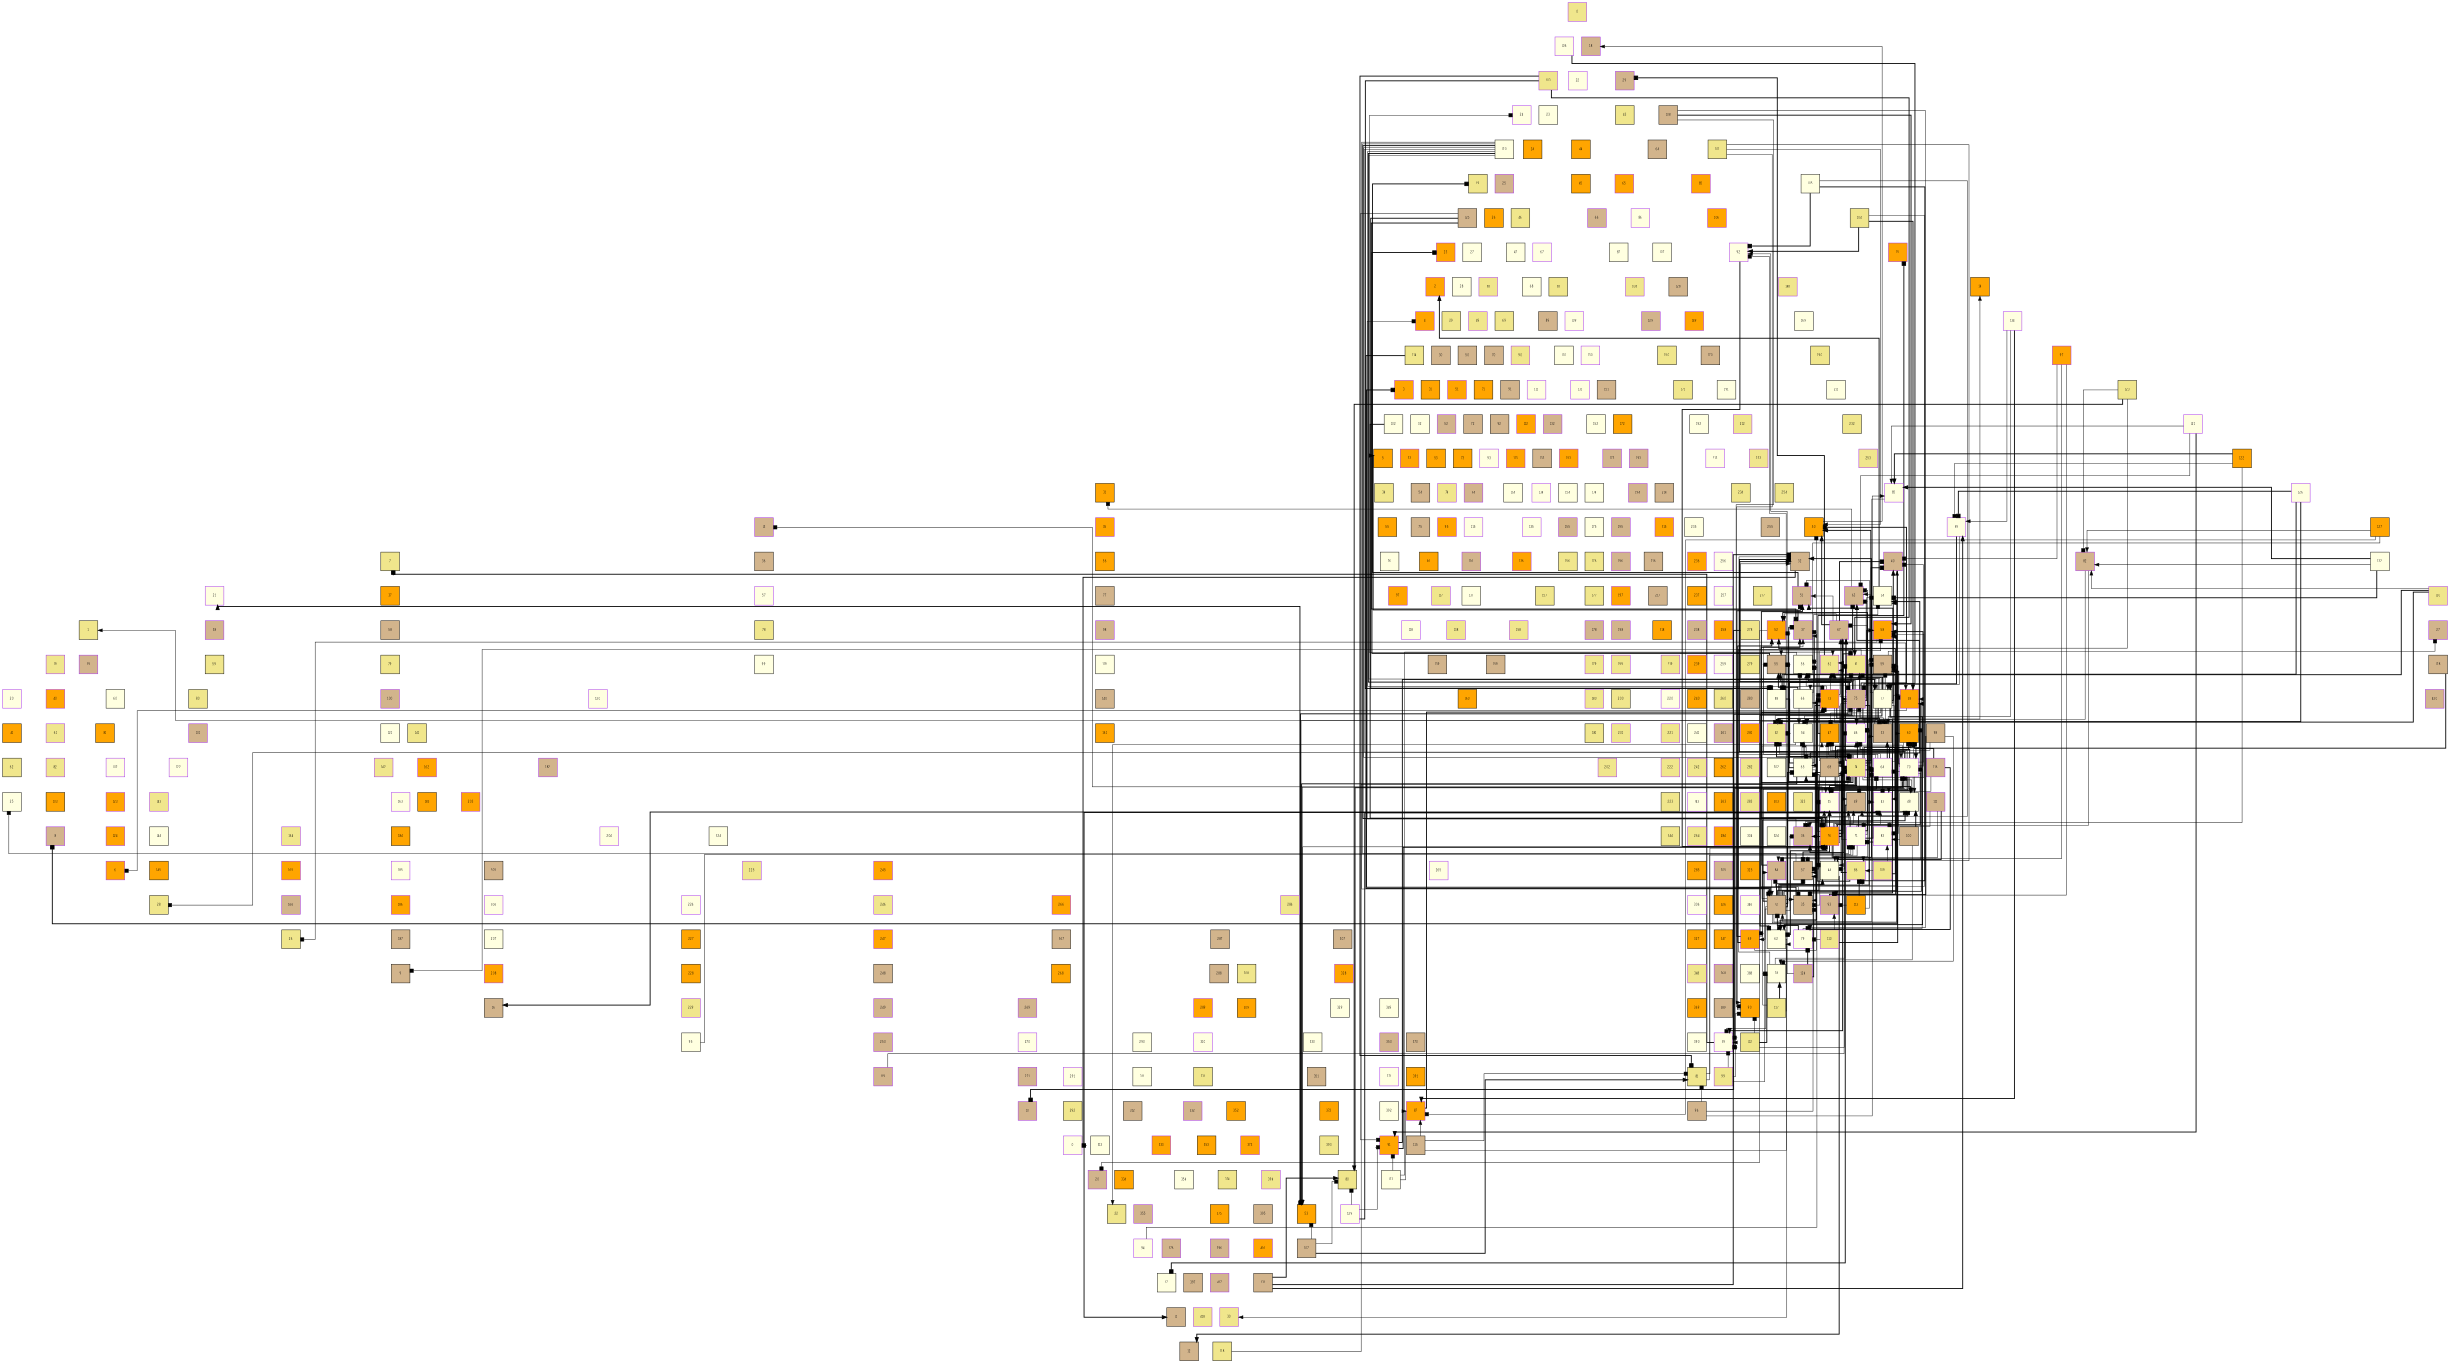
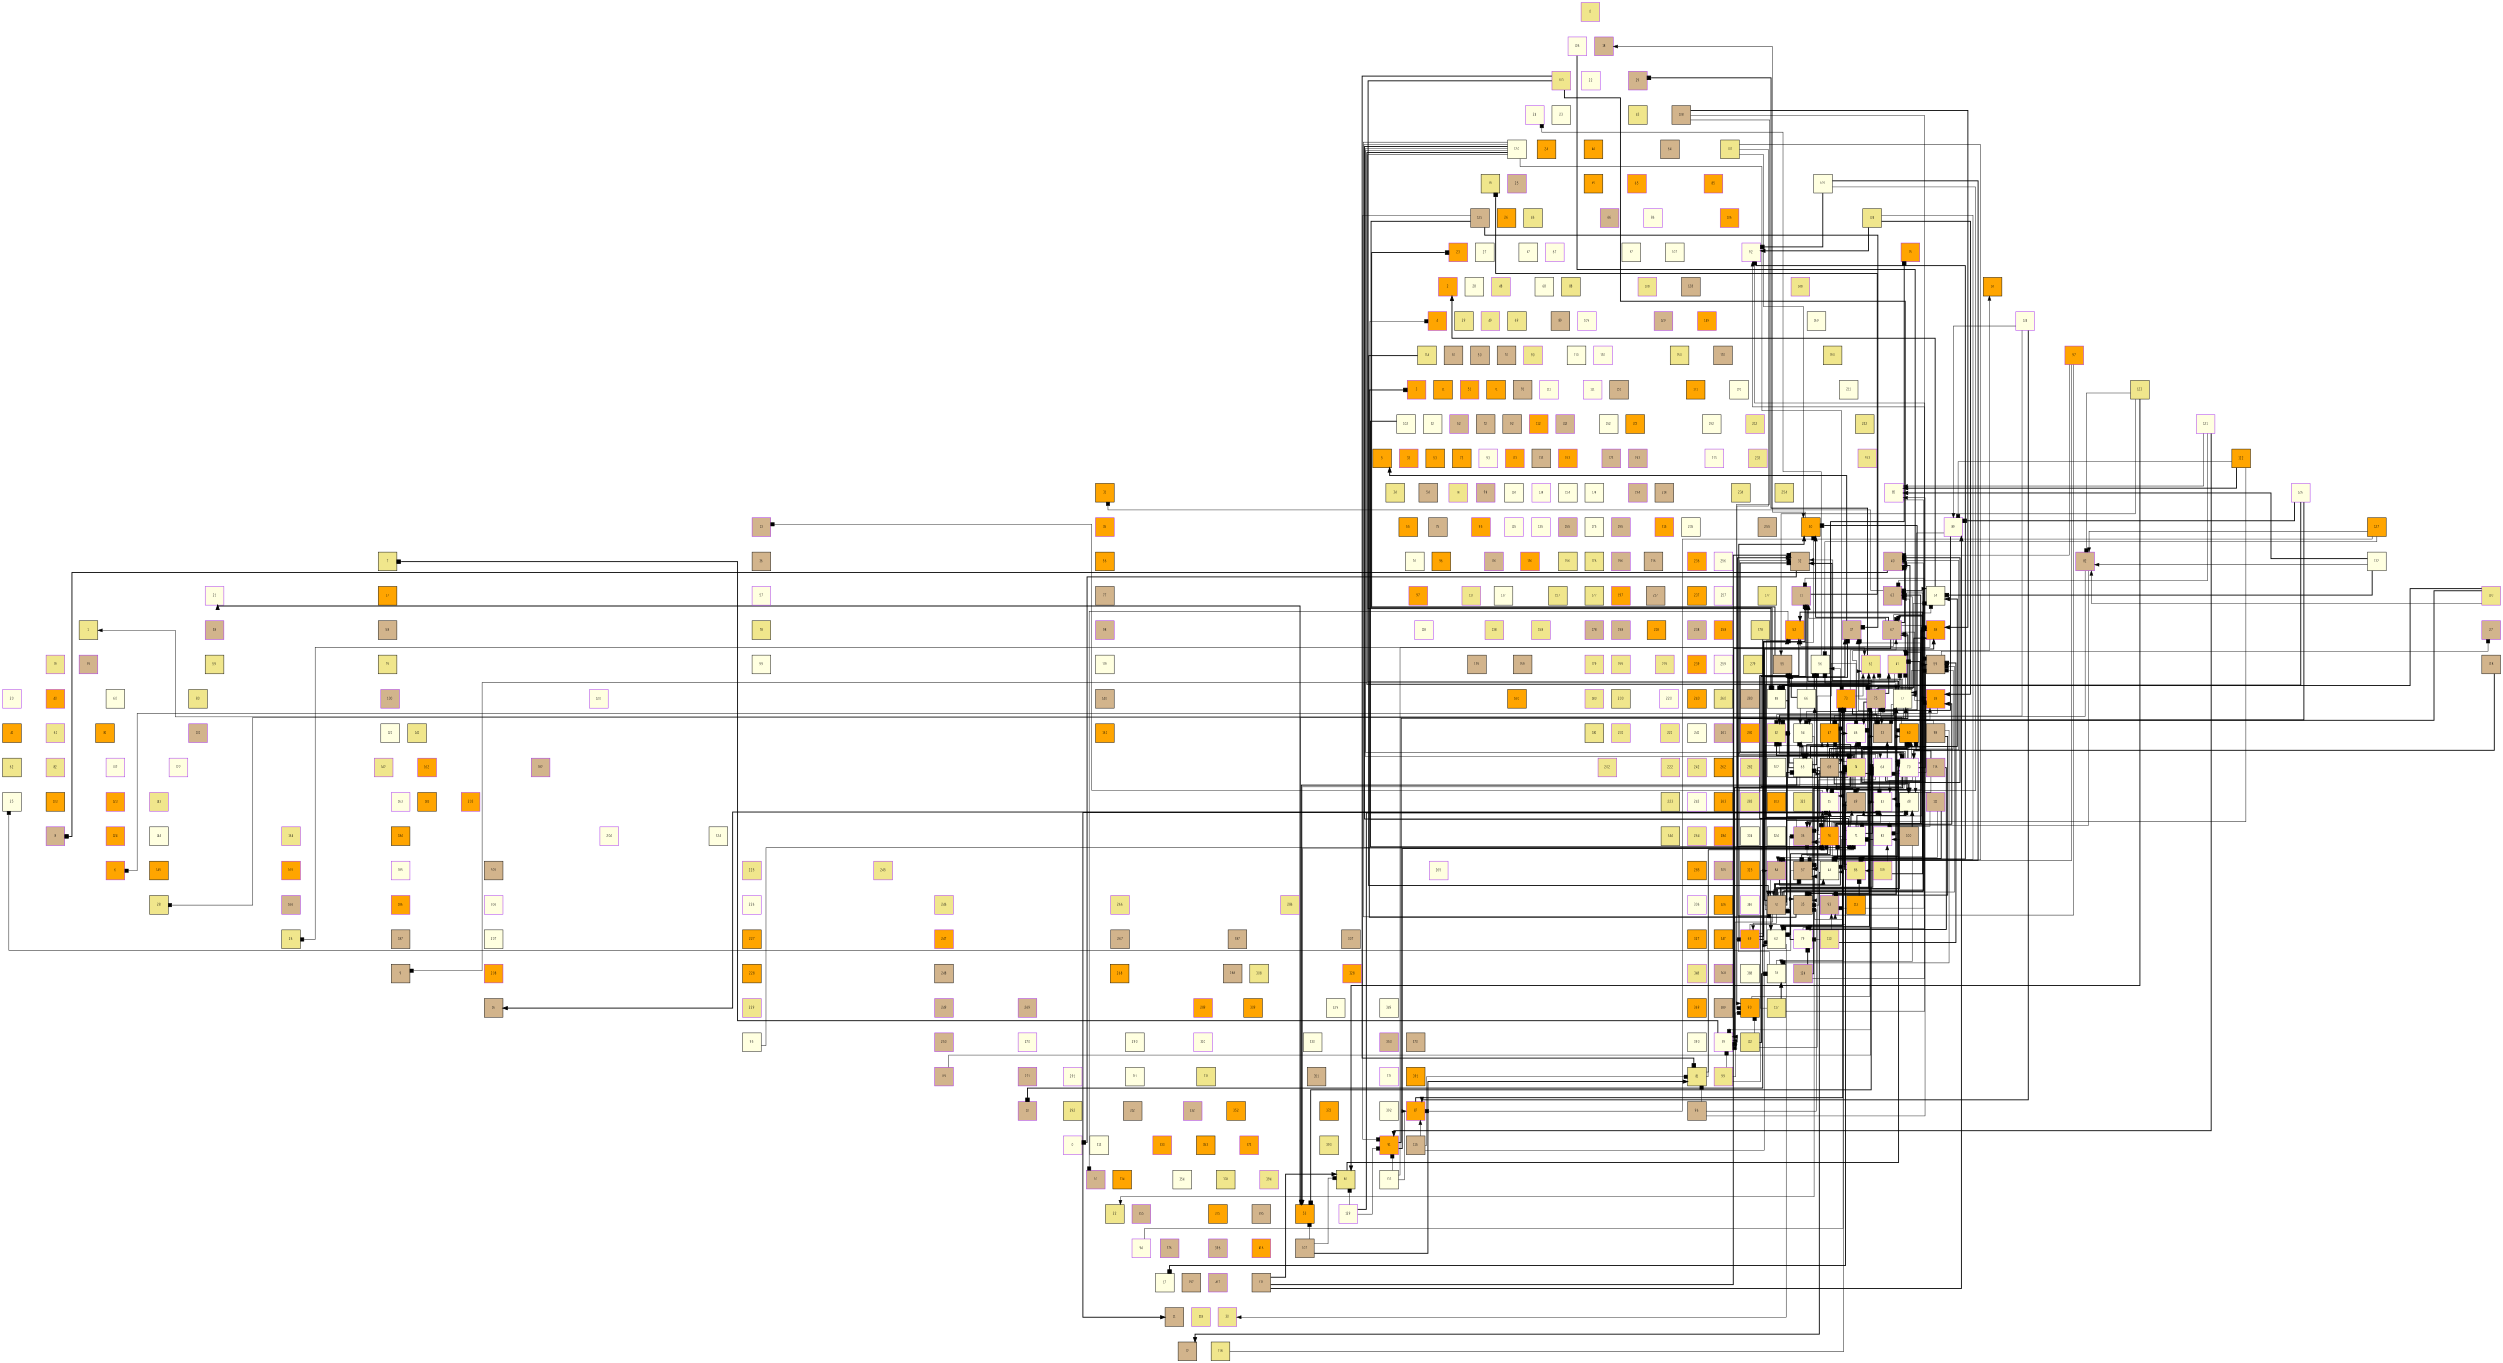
node "171": fillcolor khaki -> orange
node "420": removed
node "743": label "743" -> "243"
node "245": fillcolor orange -> khaki
node "266": fillcolor orange -> khaki
